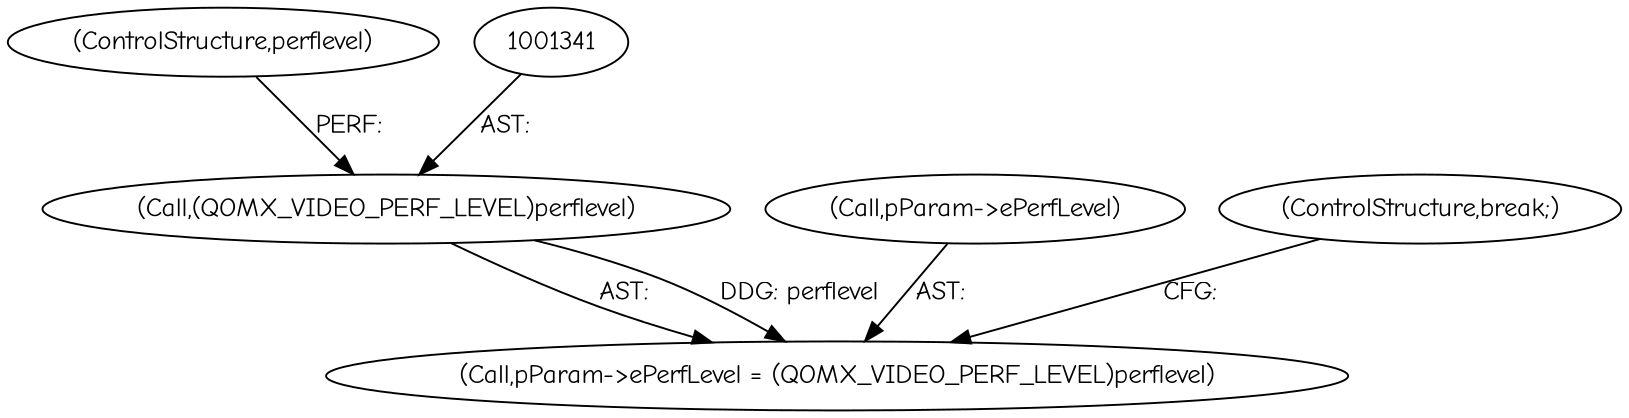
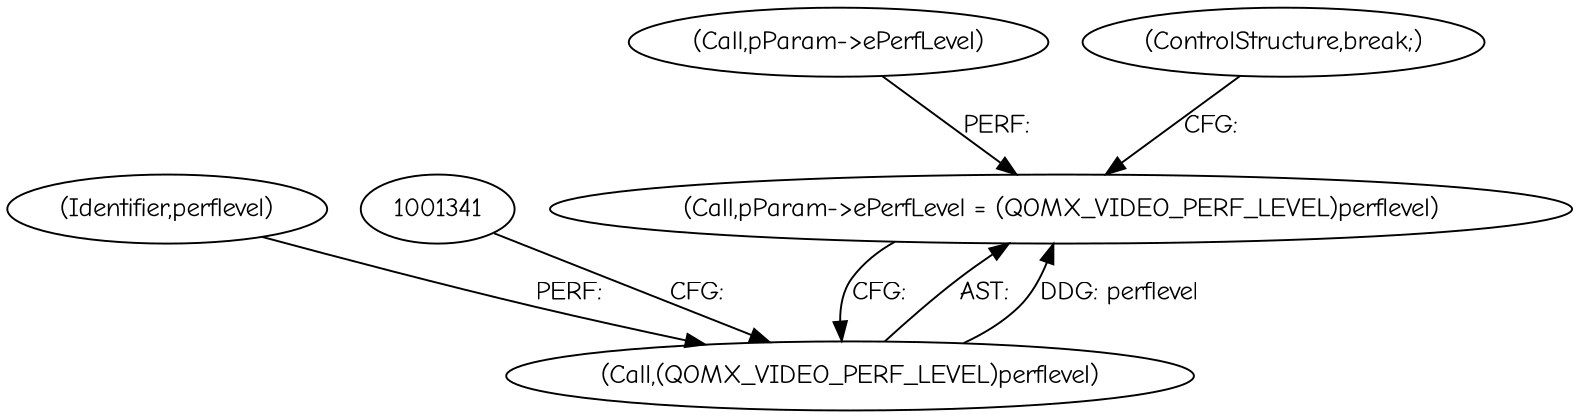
node "(ControlStructure,perflevel)": label "(ControlStructure,perflevel)" -> "(Identifier,perflevel)"
edge "1001341" -> "(Call,(QOMX_VIDEO_PERF_LEVEL)perflevel)": label "AST: " -> "CFG: "
edge "(Call,pParam->ePerfLevel = (QOMX_VIDEO_PERF_LEVEL)perflevel)" -> "(Call,(QOMX_VIDEO_PERF_LEVEL)perflevel)": added, label "CFG:"
edge "(Call,pParam->ePerfLevel)" -> "(Call,pParam->ePerfLevel = (QOMX_VIDEO_PERF_LEVEL)perflevel)": label "AST: " -> "PERF: "
